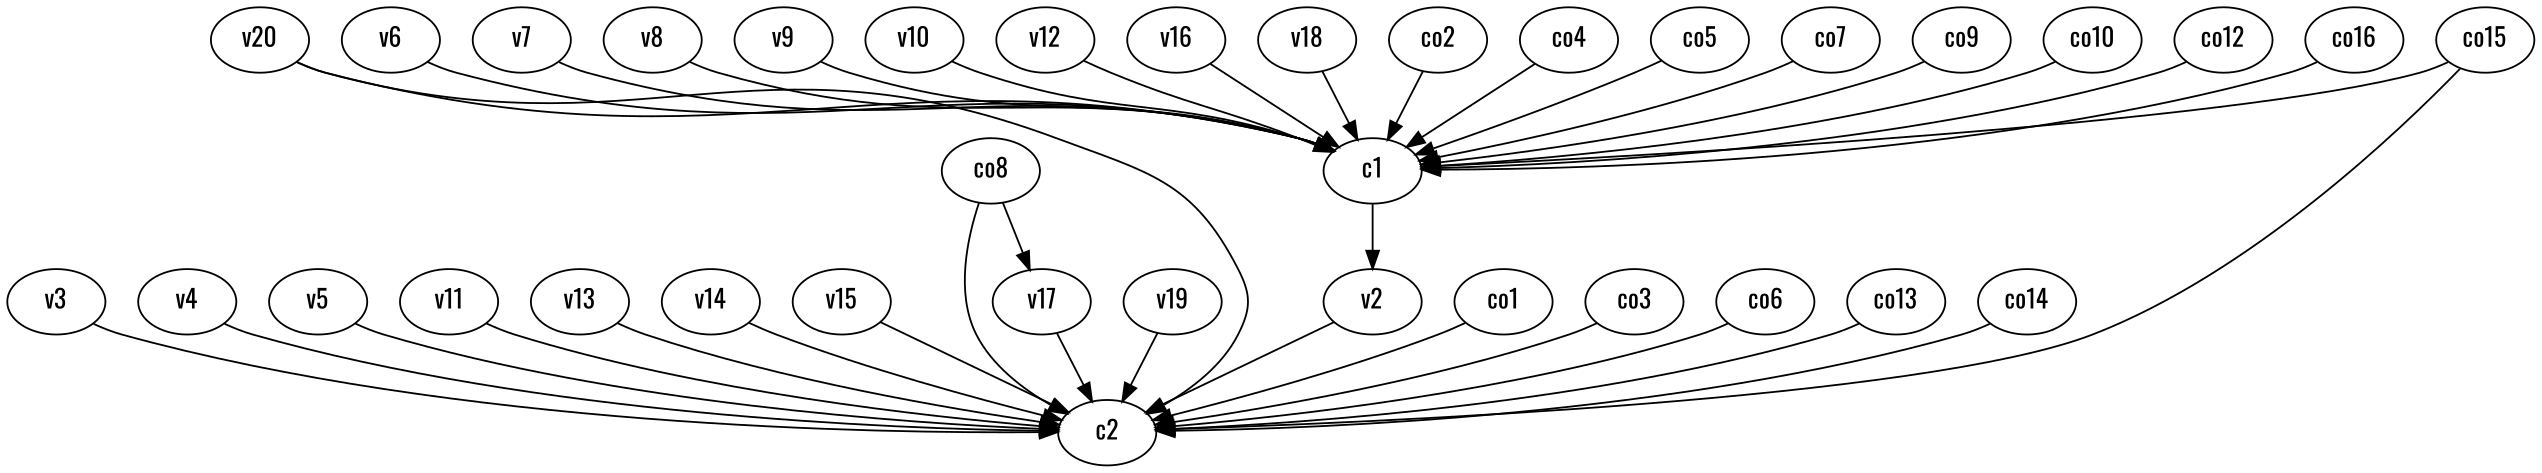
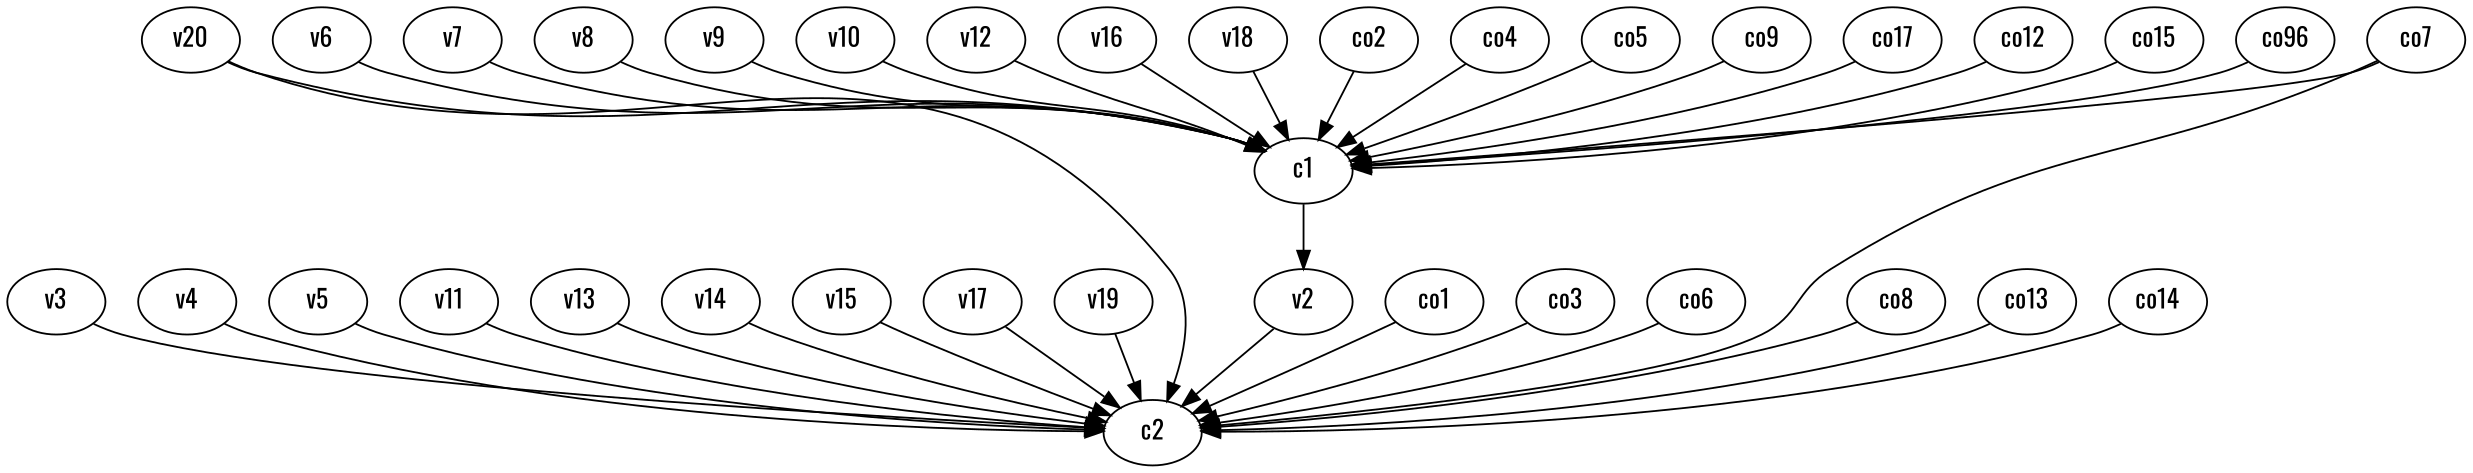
node "co10": label "co10" -> "co17"
node "co16": label "co16" -> "co96"
edge "co8" -> "v17": removed
edge "co15" -> "c2": now "co7" -> "c2"
